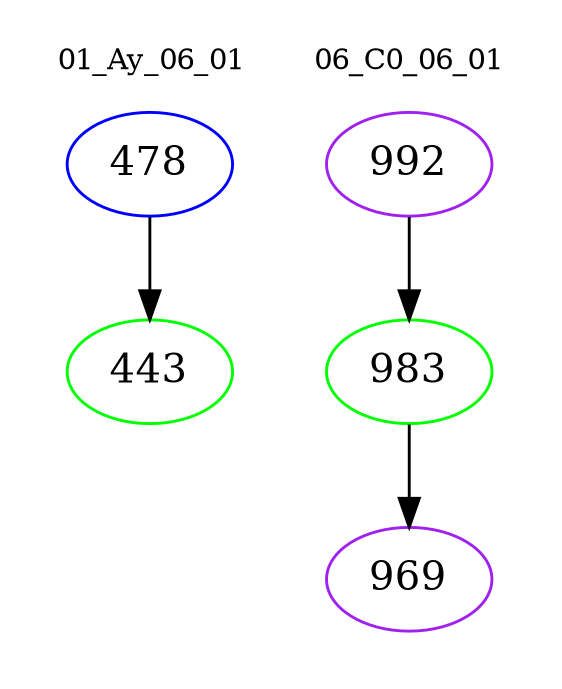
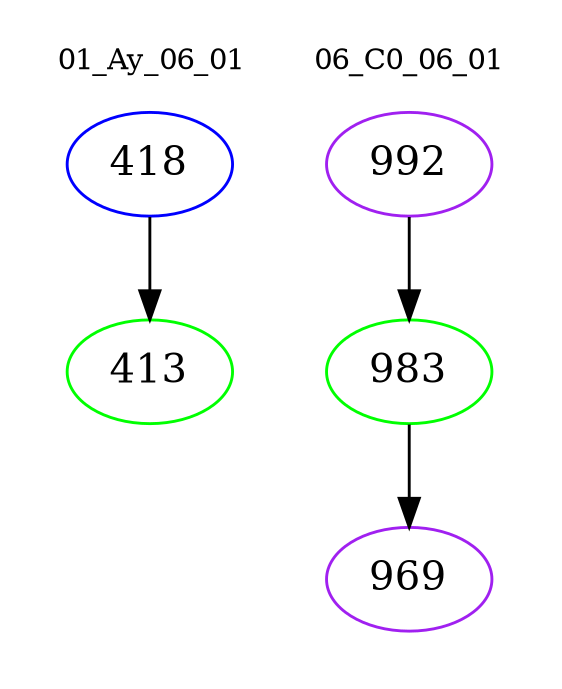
node "478": label "478" -> "418"
node "443": label "443" -> "413"
